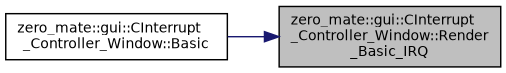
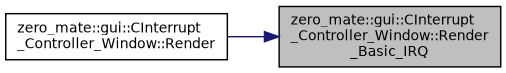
node "zero_mate::gui::CInterrupt _Controller_Window::Basic": label "zero_mate::gui::CInterrupt _Controller_Window::Basic" -> "zero_mate::gui::CInterrupt _Controller_Window::Render"
